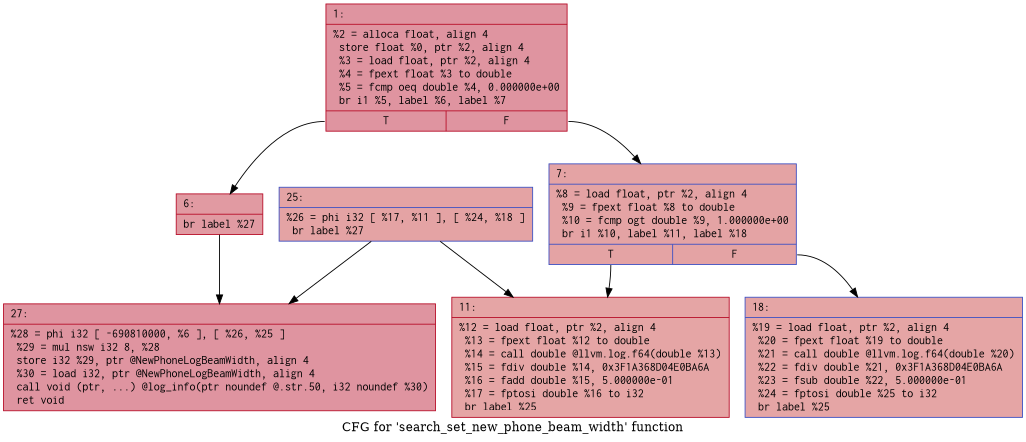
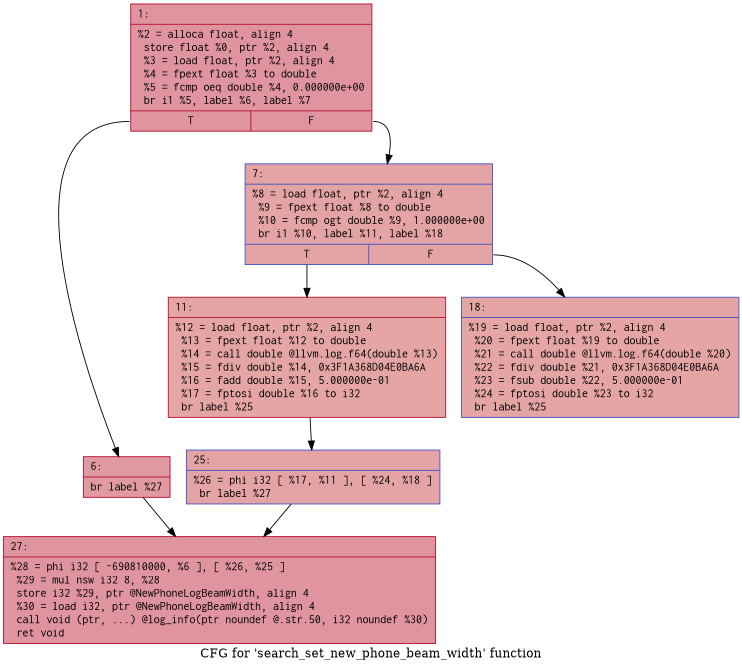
edge "25:" -> "11:": reversed
node "18:": text "%24 = fptosi double %25 to i32" -> "%24 = fptosi double %23 to i32"
